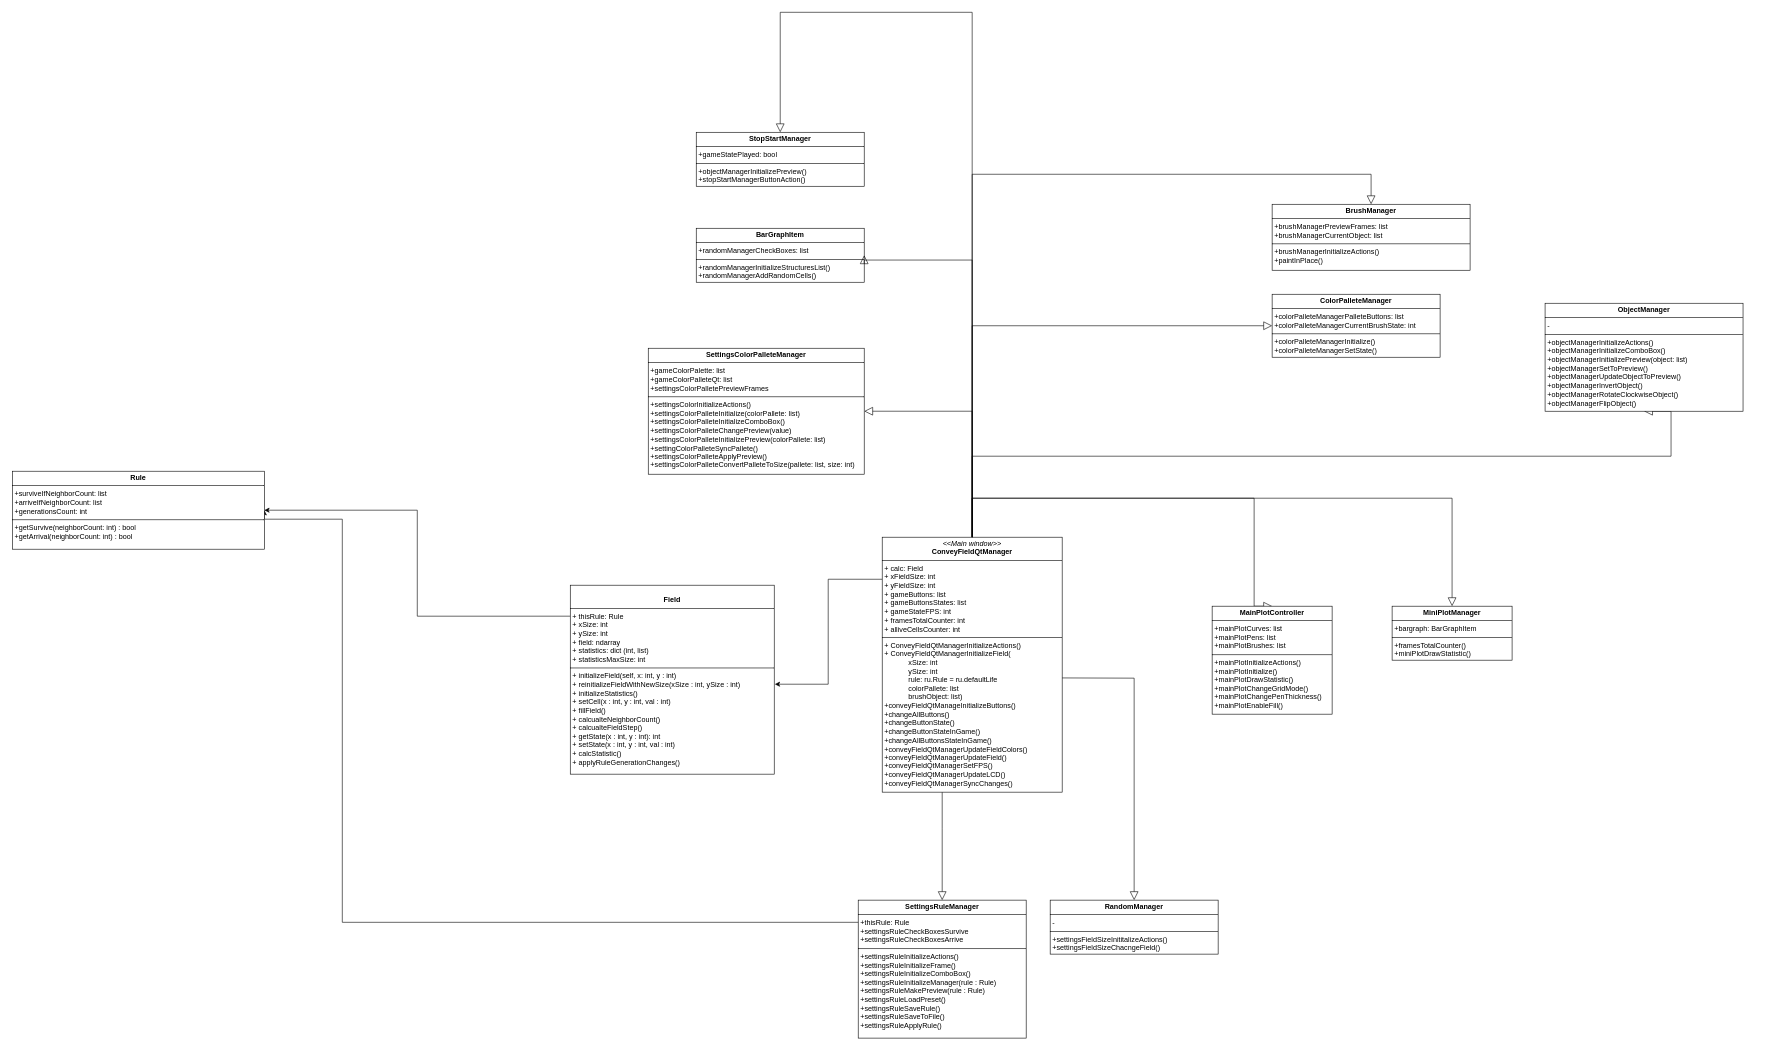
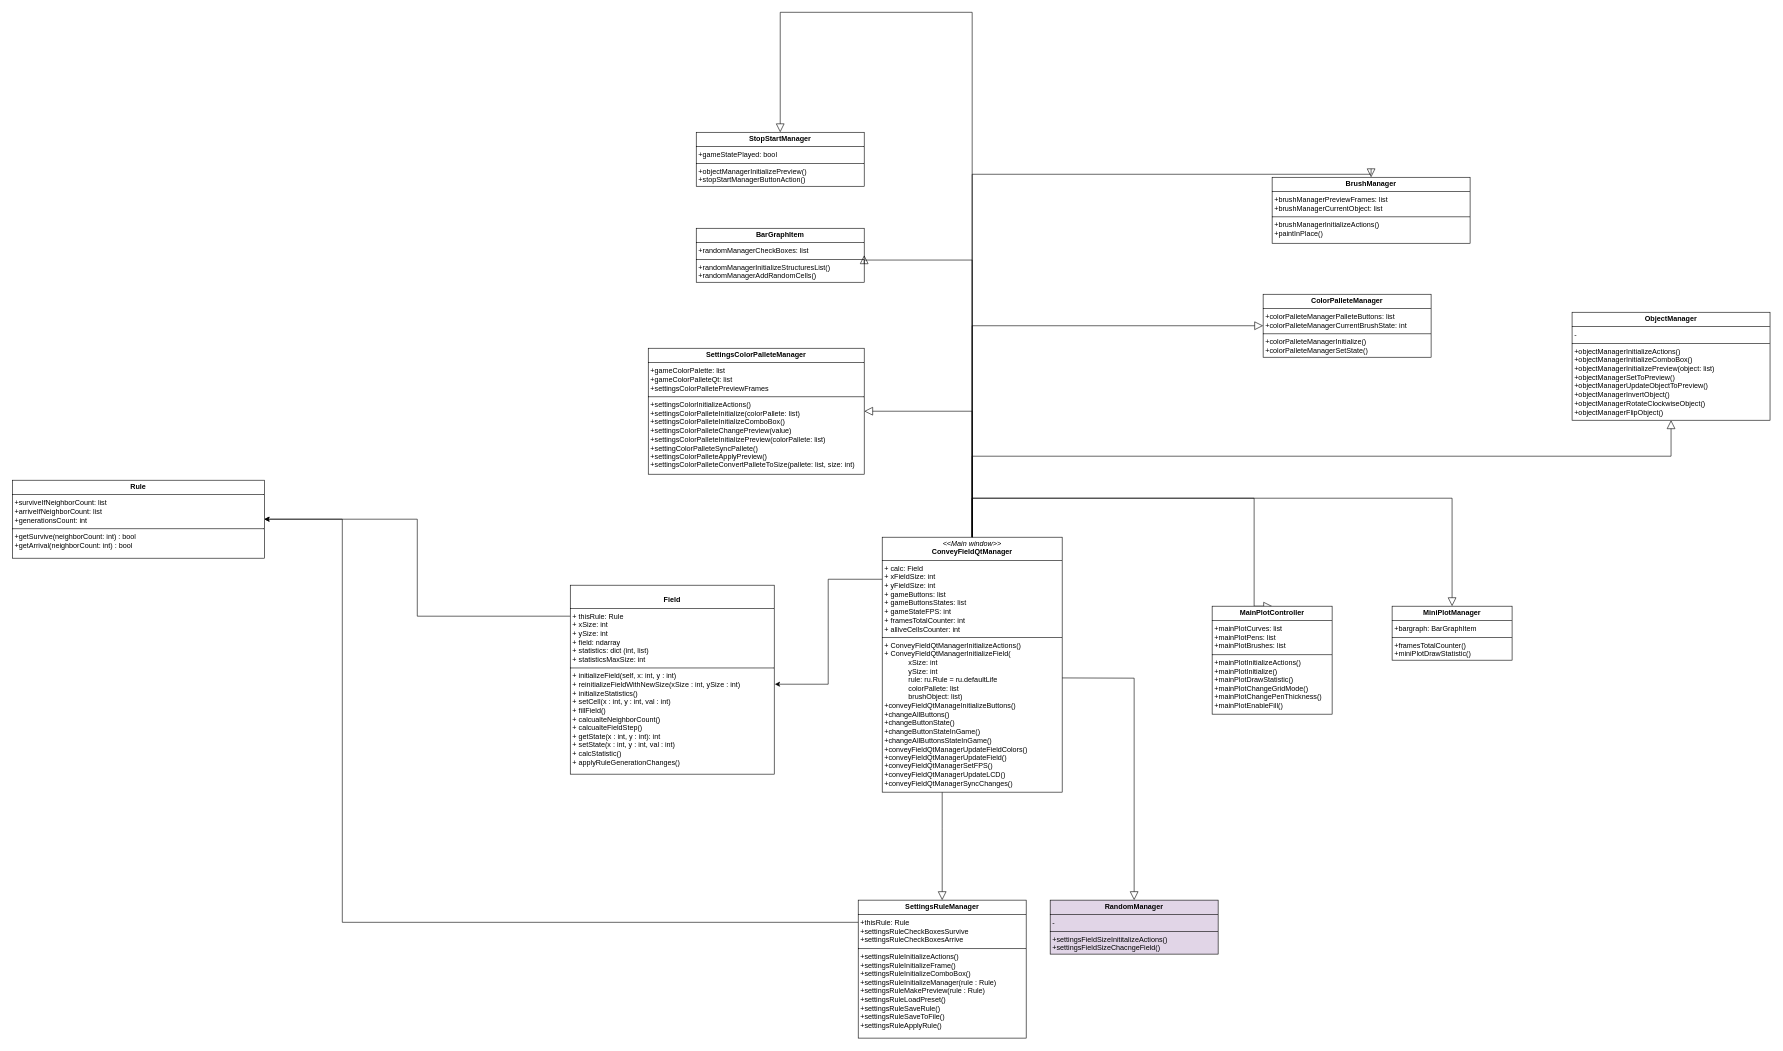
node "BrushManager +brushManagerPreviewFrames: list +brushManagerCurrentObject: list +brushManagerInitializeActions() +paintInPlace()": moved (1371, 237) -> (1371, 210)
node "ColorPalleteManager +colorPalleteManagerPalleteButtons: list +colorPalleteManagerCurrentBrushState: int +colorPalleteManagerInitialize() +colorPalleteManagerSetState()": moved (1356, 326) -> (1347, 326)
node "ObjectManager - +objectManagerInitializeActions() +objectManagerInitializeComboBox() +objectManagerInitializePreview(object: list) +objectManagerSetToPreview() +objectManagerUpdateObjectToPreview() +objectManagerInvertObject() +objectManagerRotateClockwiseObject() +objectManagerFlipObject()": moved (1644, 357) -> (1671, 366)
node "Rule +surviveIfNeighborCount: list +arriveIfNeighborCount: list +generationsCount: int +getSurvive(neighborCount: int) : bool +getArrival(neighborCount: int) : bool": moved (138, 510) -> (138, 519)
node "RandomManager - +settingsFieldSizeInititalizeActions() +settingsFieldSizeChacngeField()": fillcolor #ffffff -> #e1d5e7
